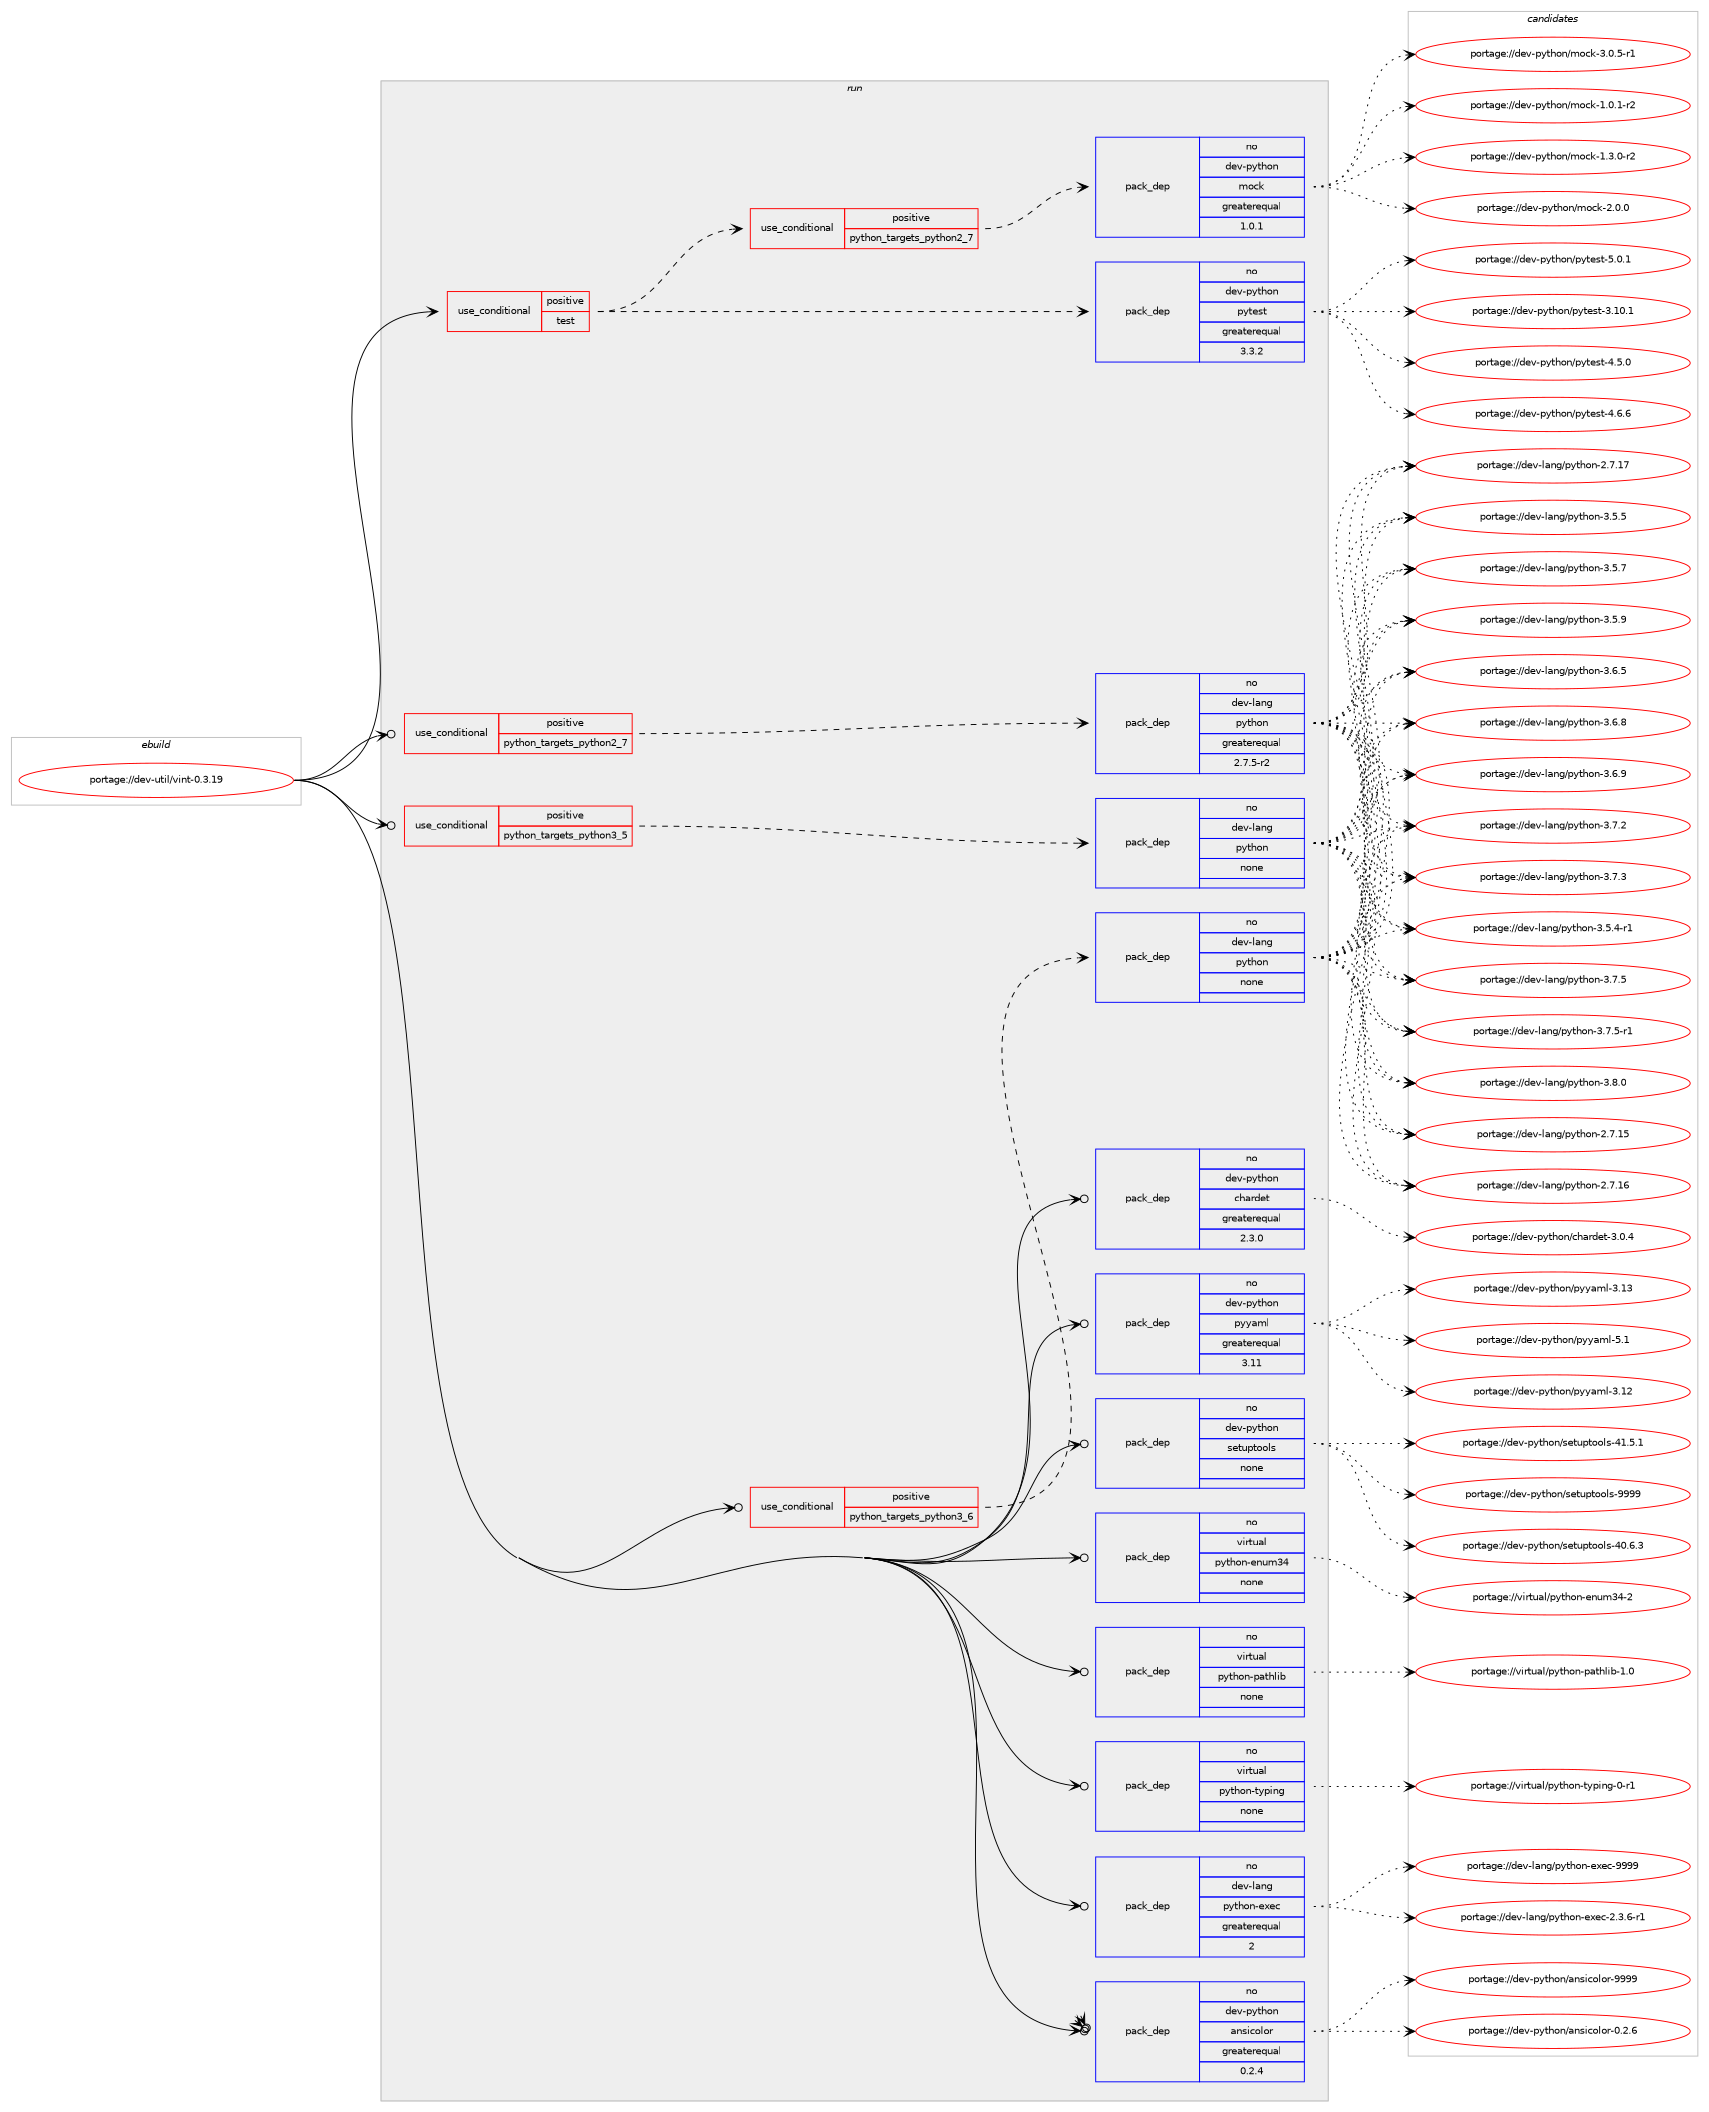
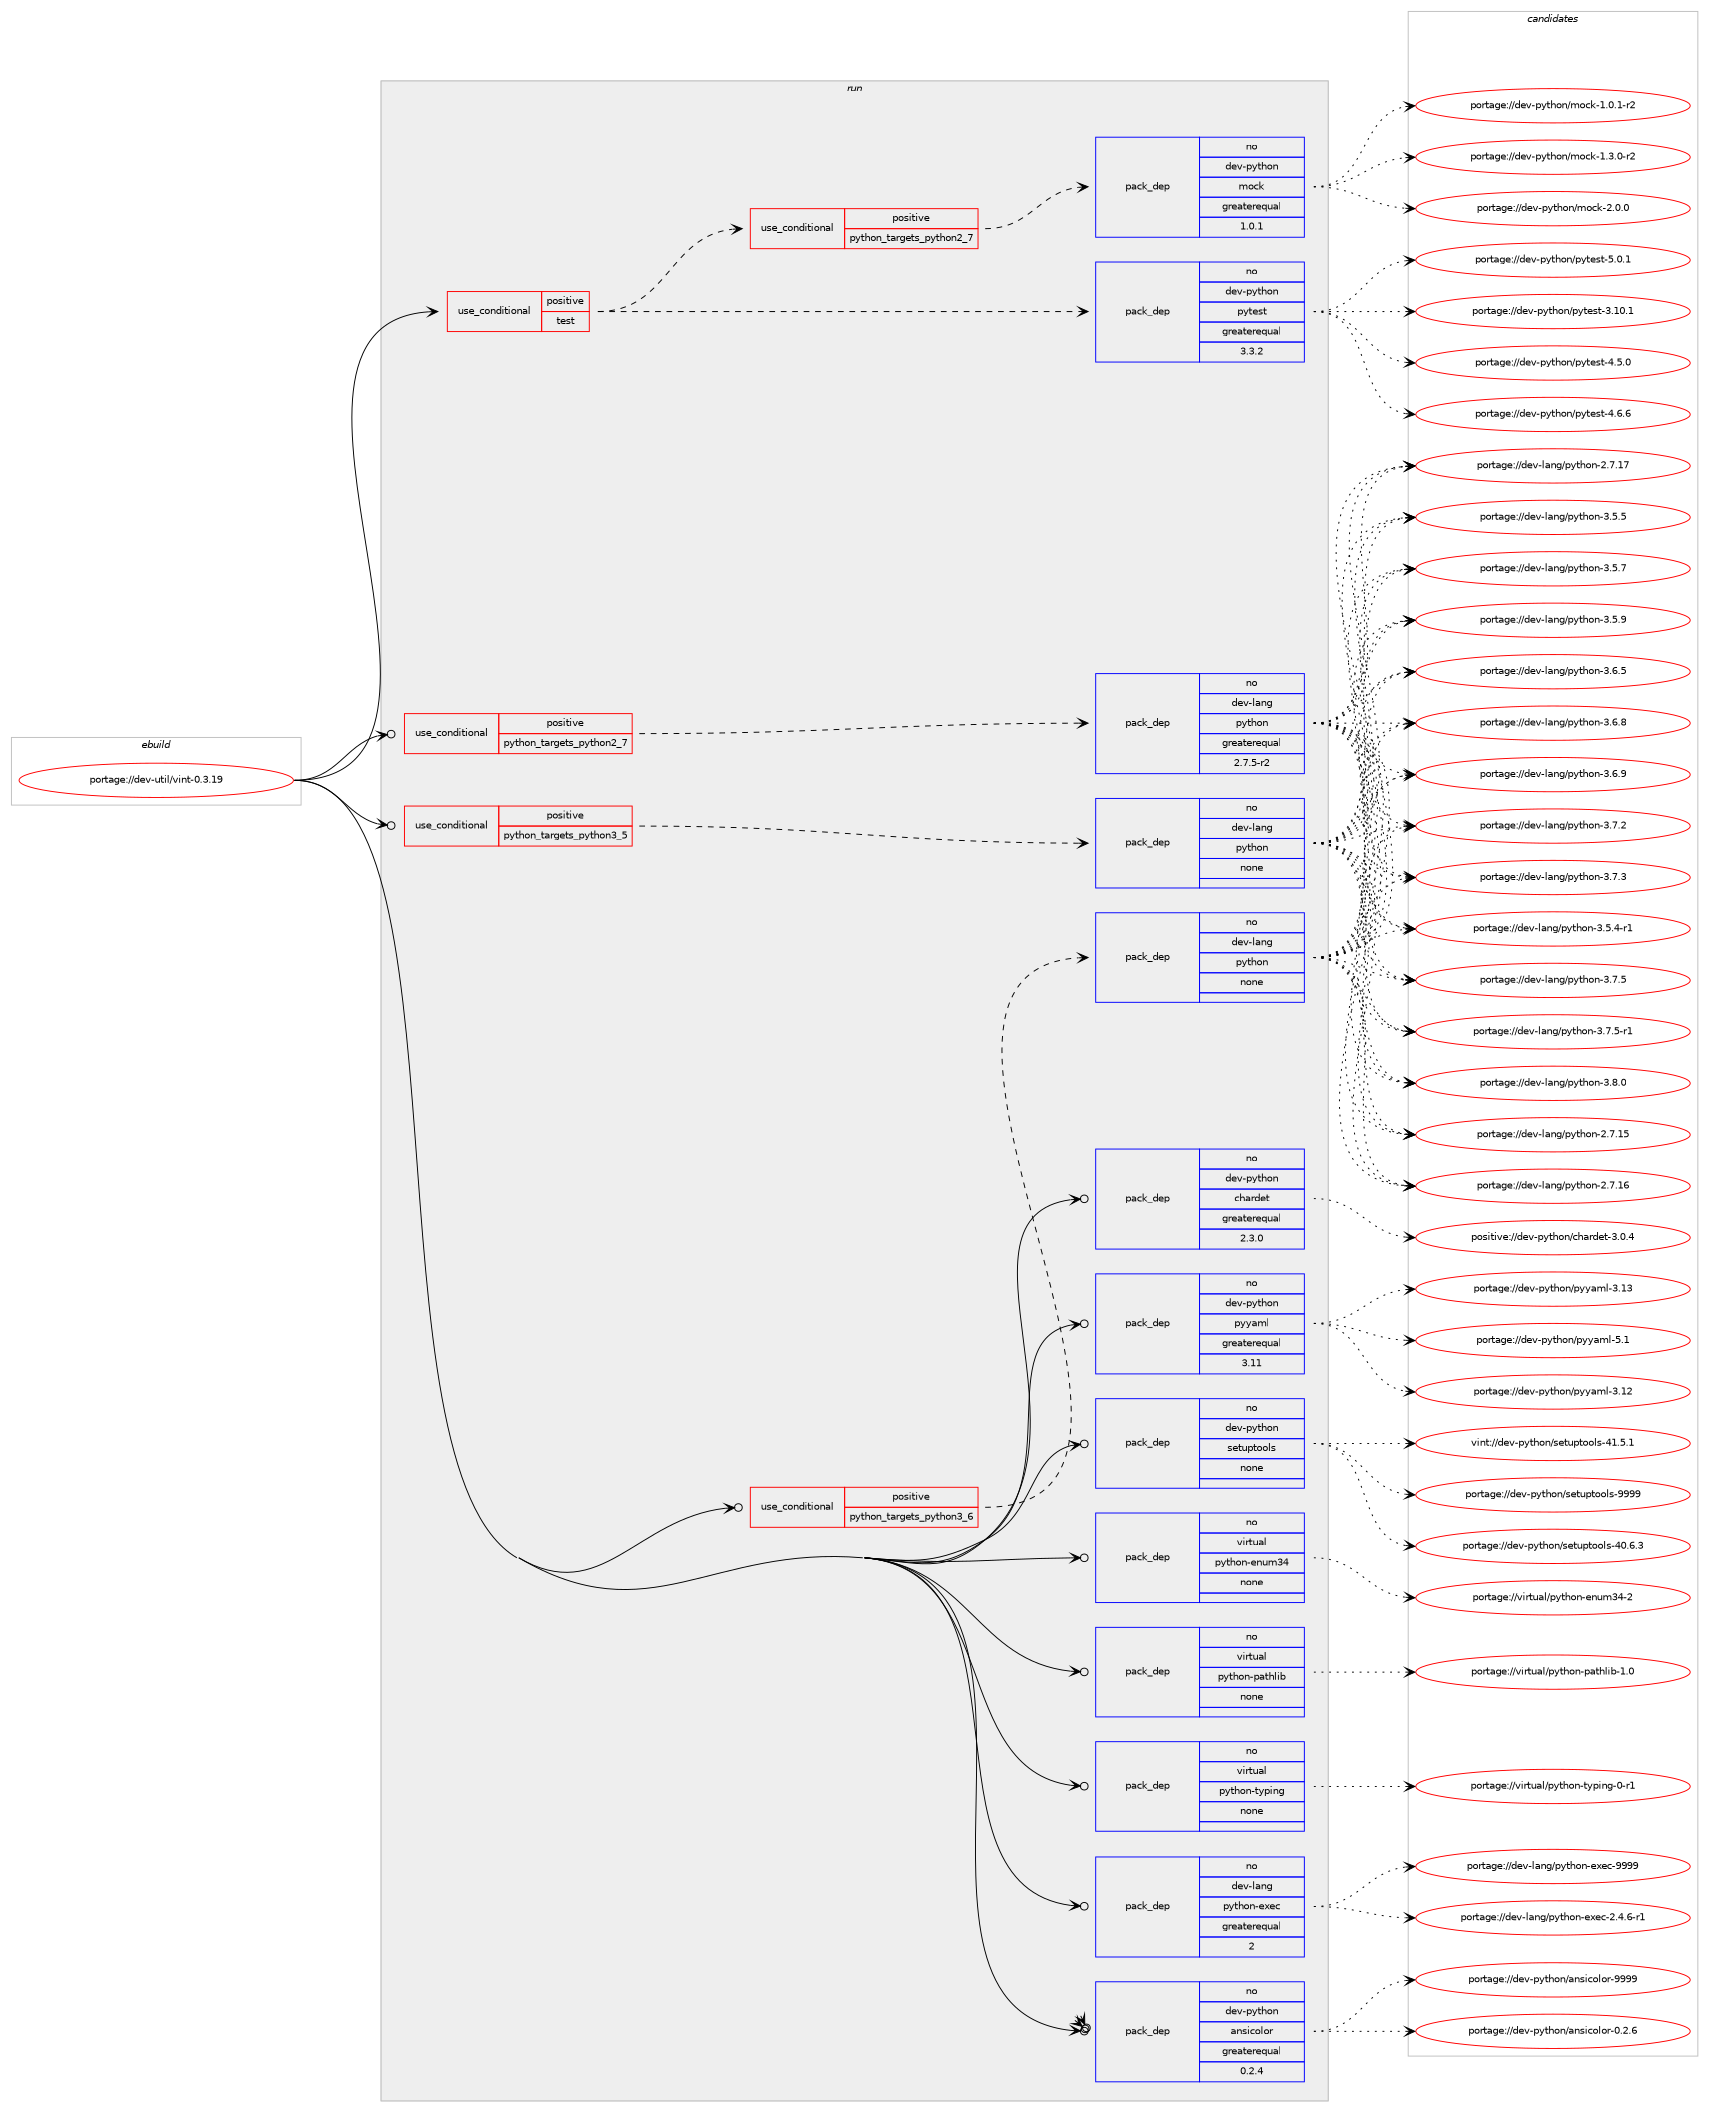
node "portage://dev-python/mock-3.0.5-r1": removed
node "portage://dev-python/chardet-3.0.4": label "portage://dev-python/chardet-3.0.4" -> "positive://dev-python/chardet-3.0.4"
node "portage://dev-python/setuptools-41.5.1": label "portage://dev-python/setuptools-41.5.1" -> "vint://dev-python/setuptools-41.5.1"
node "portage://dev-lang/python-exec-2.3.6-r1": label "portage://dev-lang/python-exec-2.3.6-r1" -> "portage://dev-lang/python-exec-2.4.6-r1"
